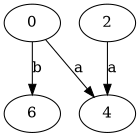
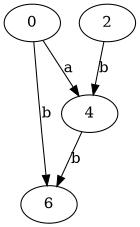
edge "2" -> "4": label "a" -> "b"
edge "4" -> "6": added, label "b"
